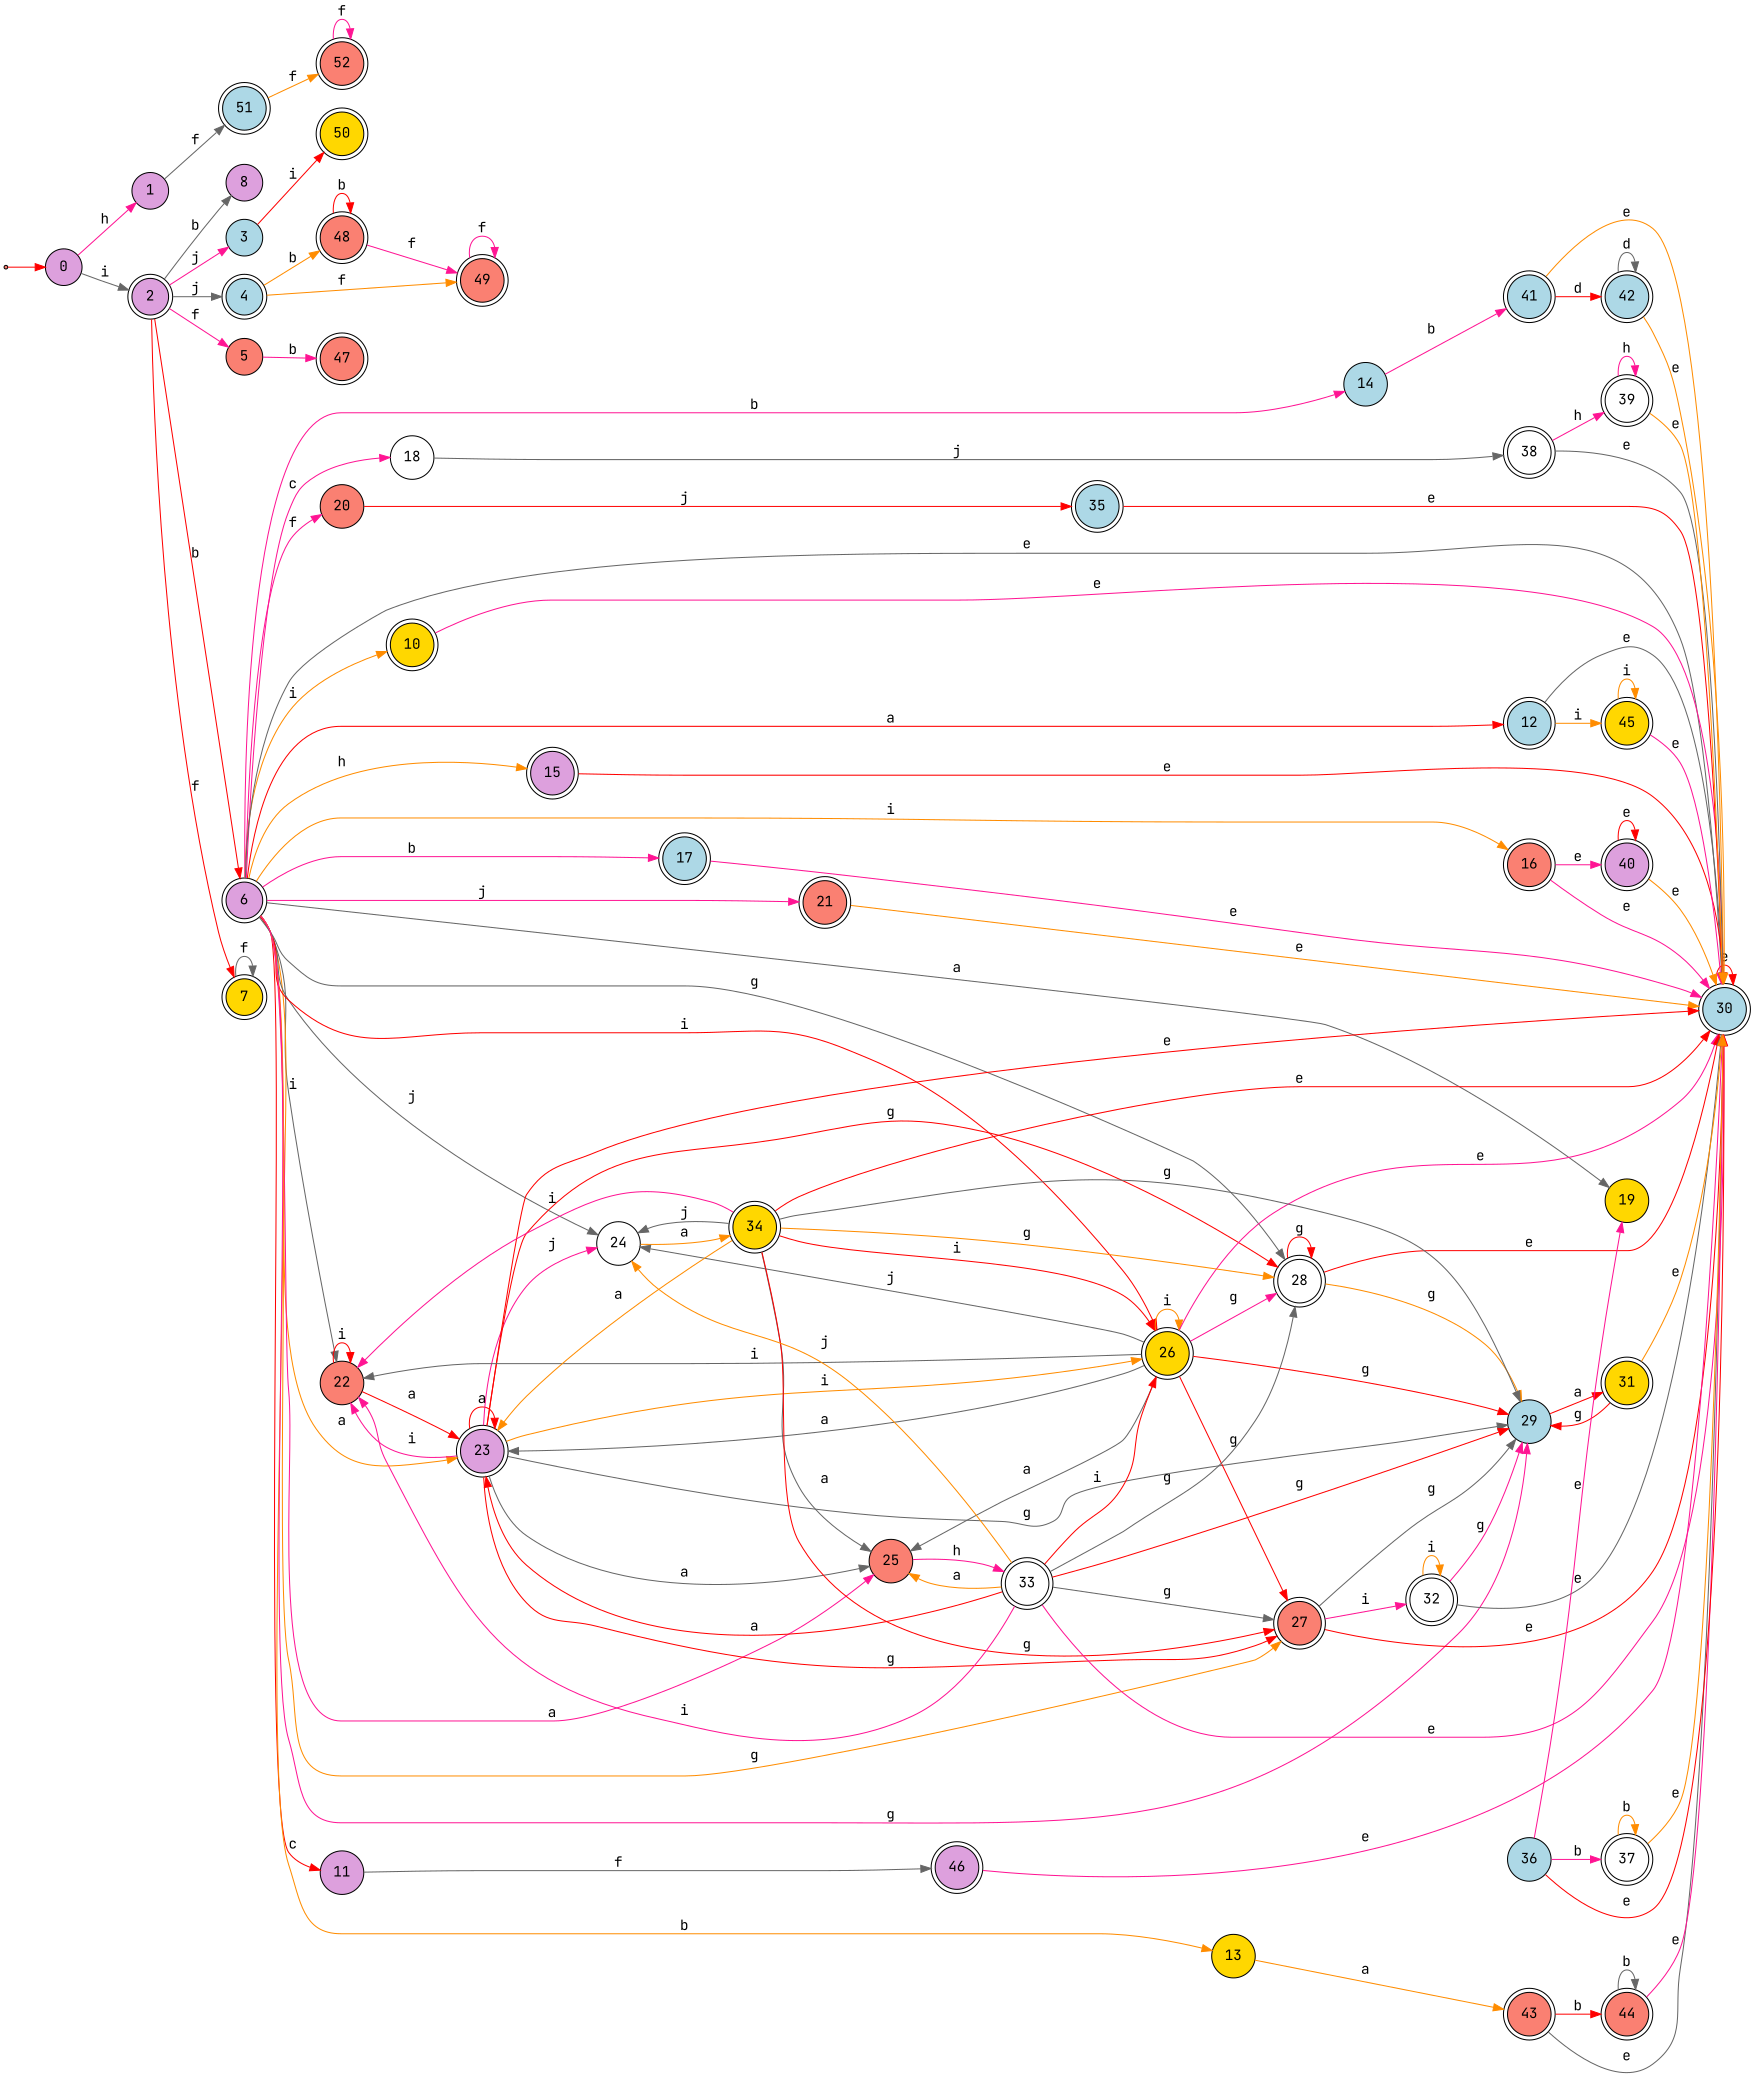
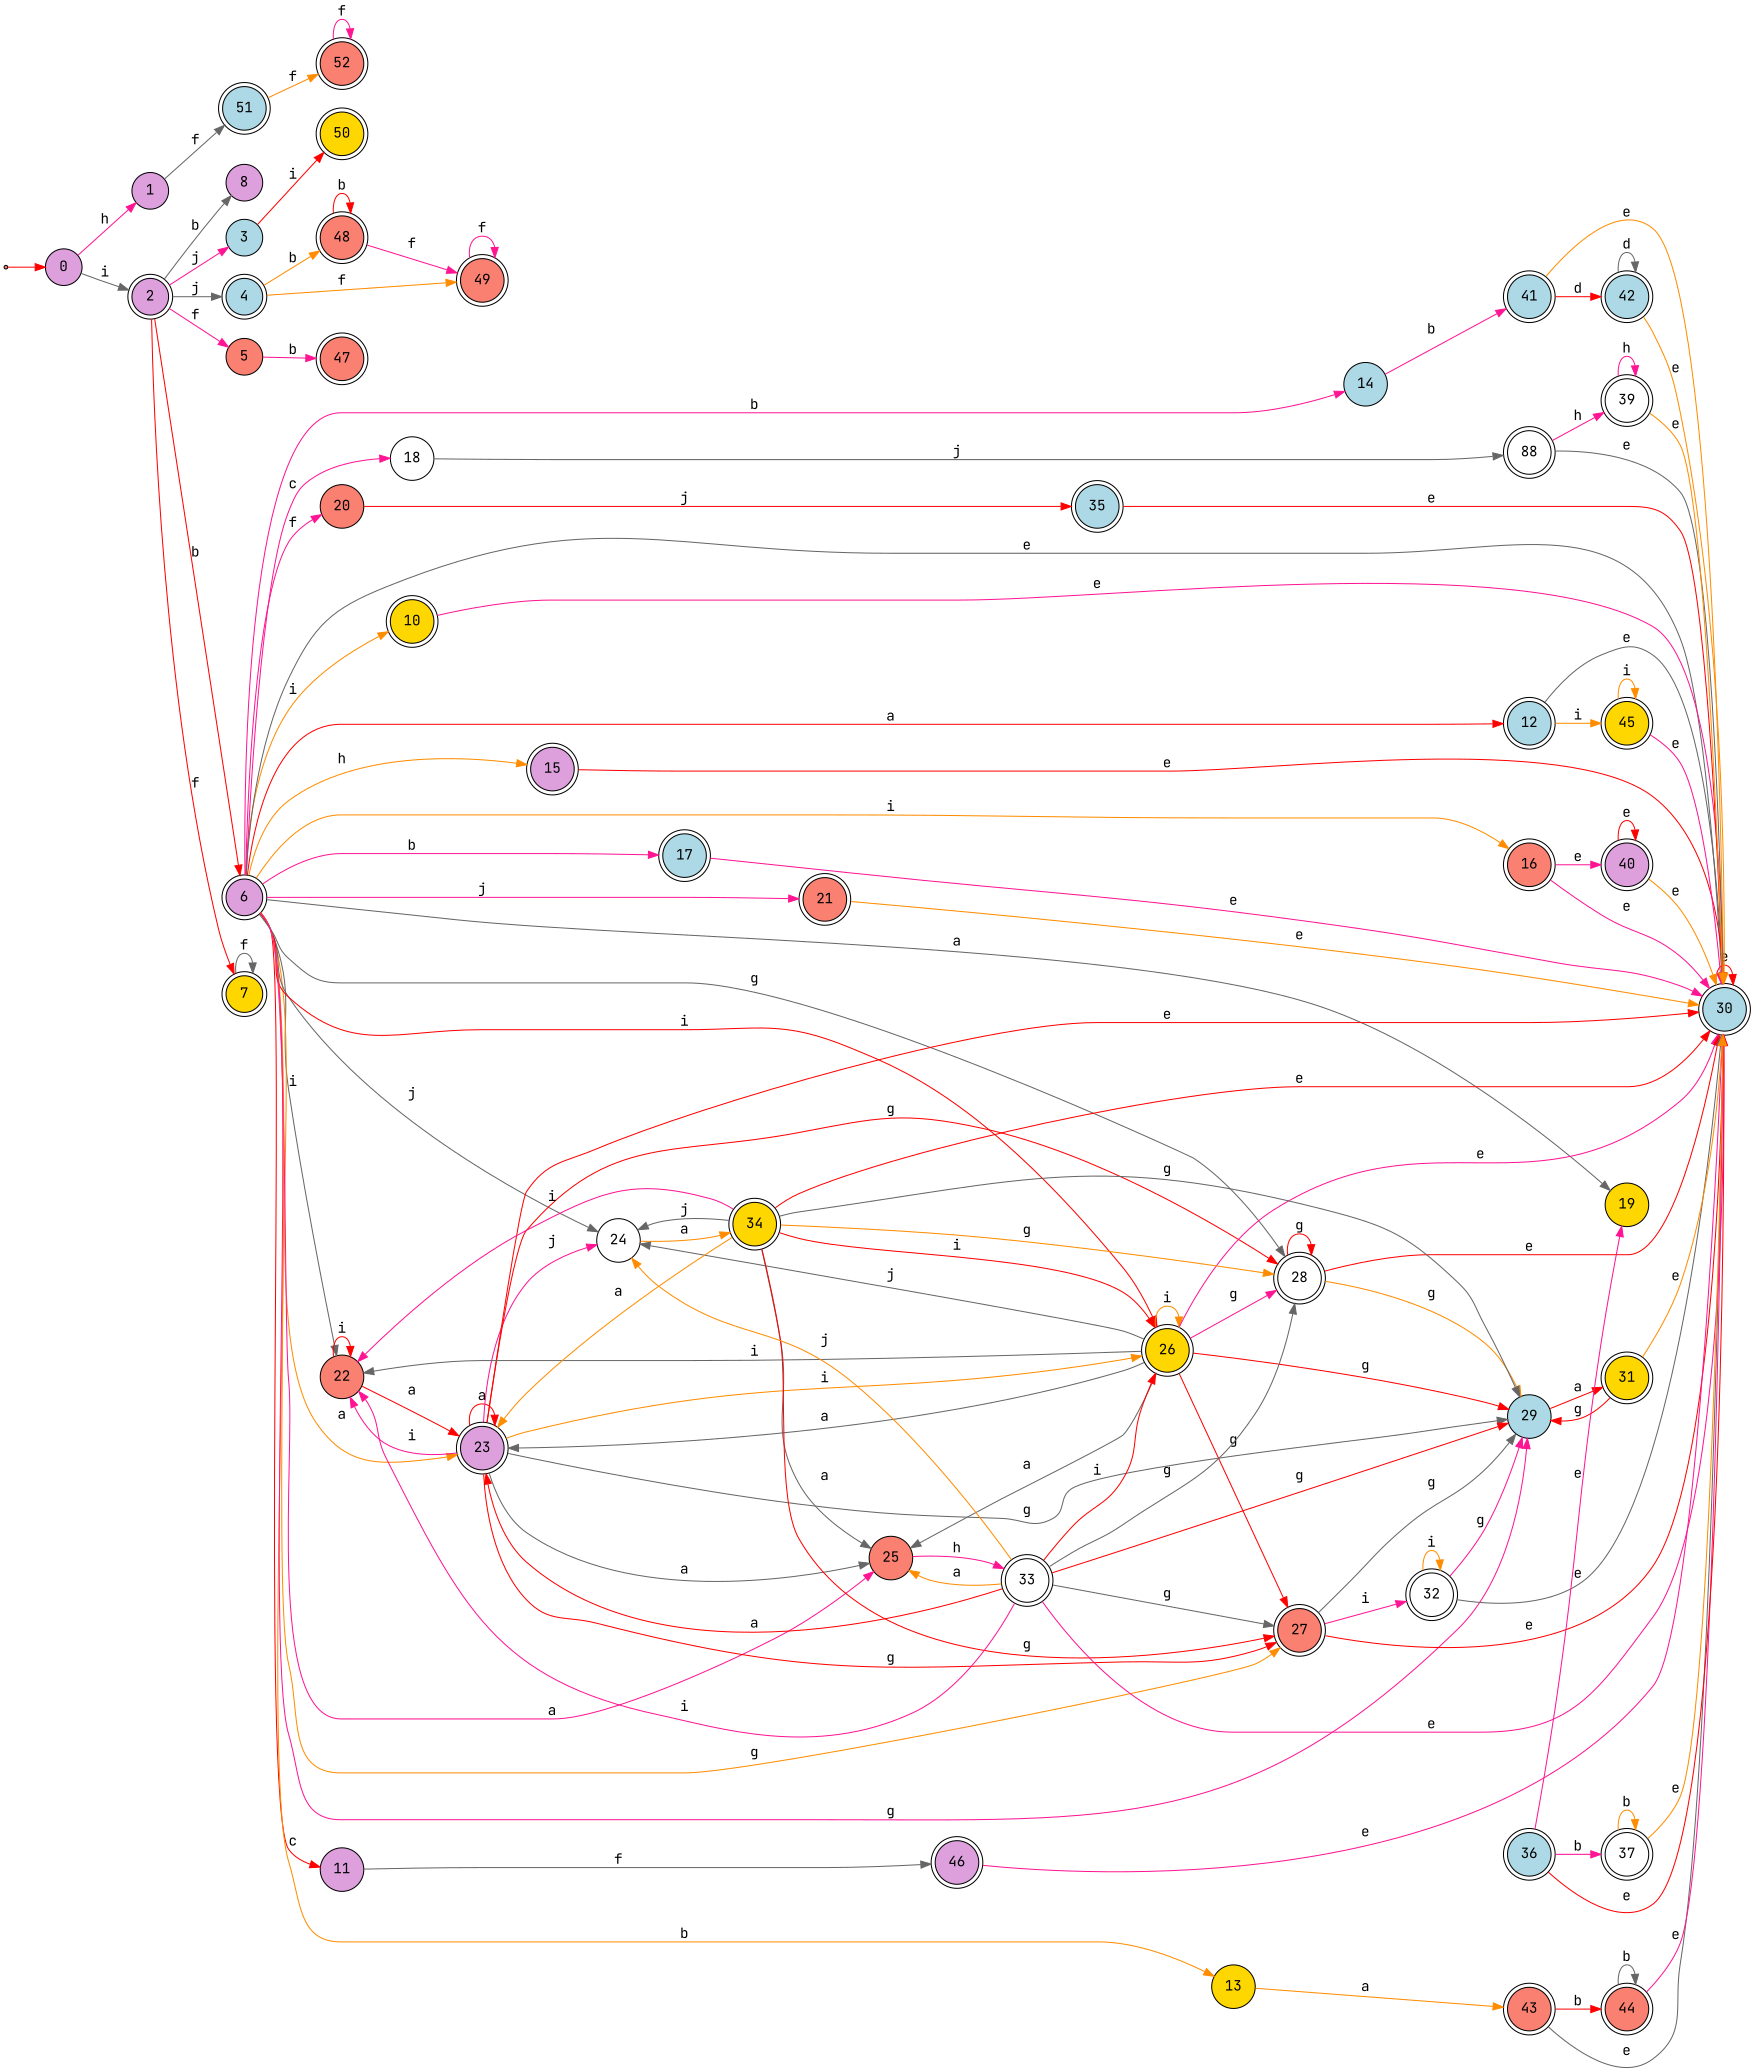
node "38": label "38" -> "88"
node "36": shape circle -> doublecircle
